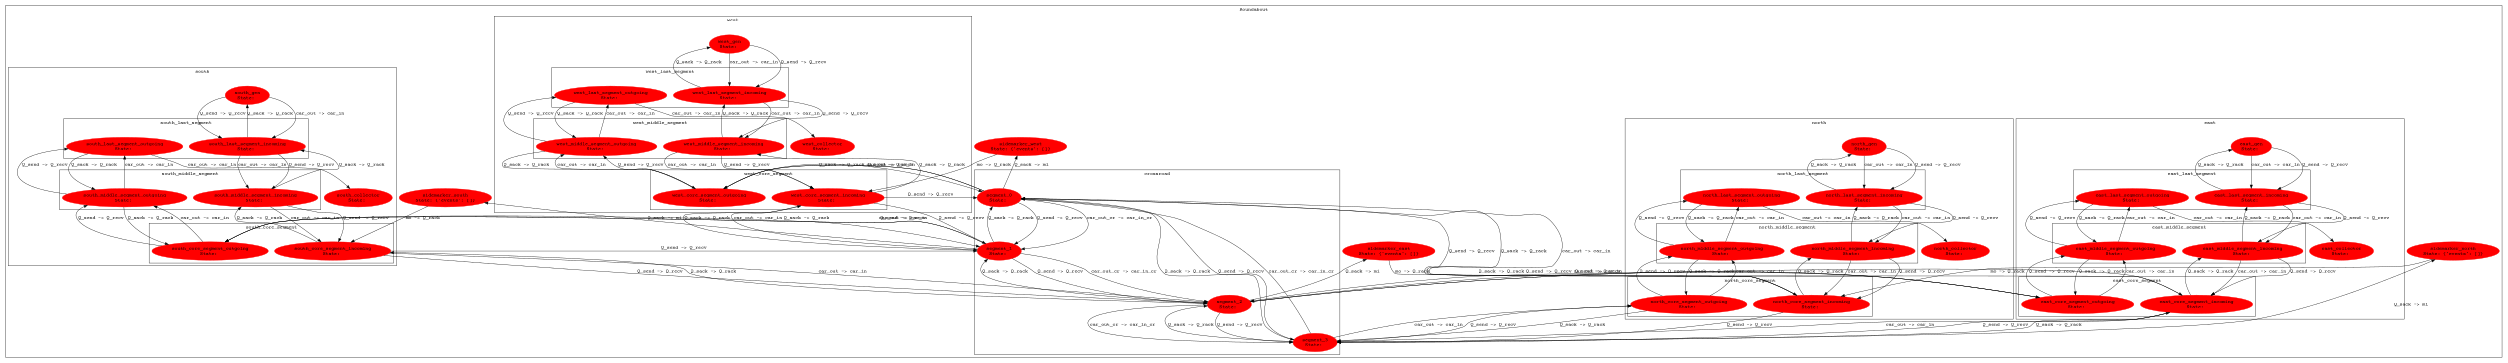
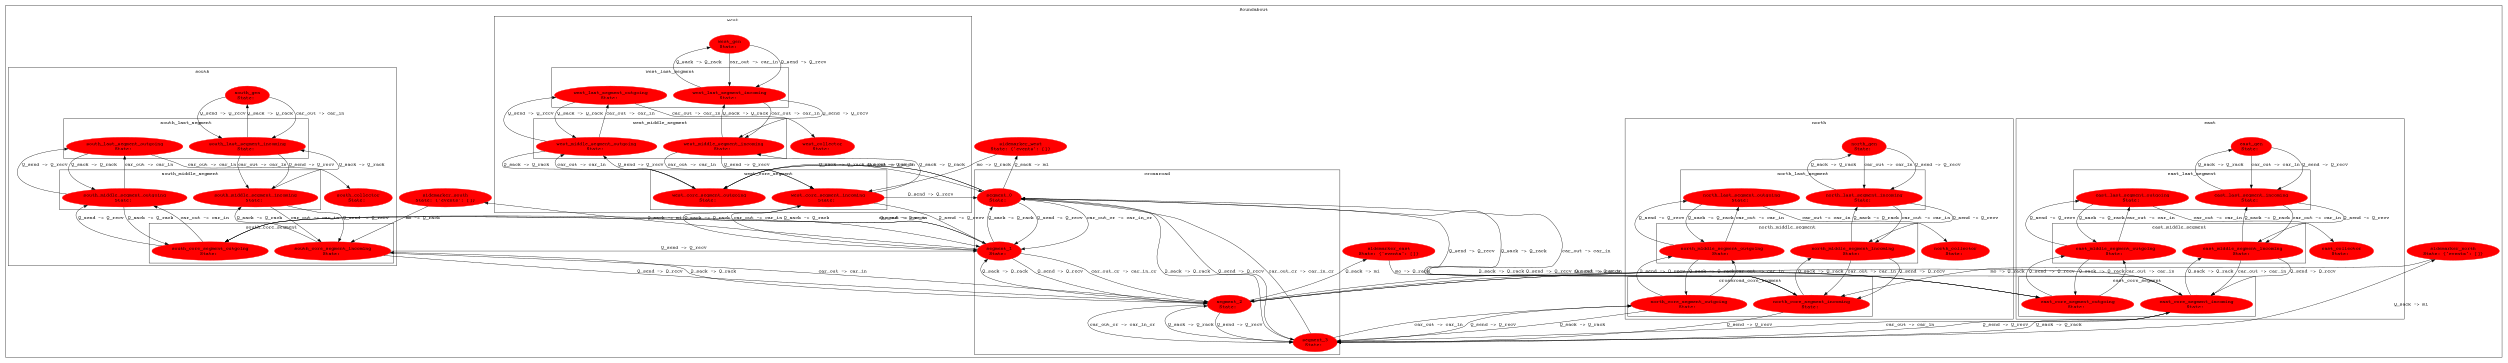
cluster "north_core_segment": label "north_core_segment" -> "crossroad_core_segment"
